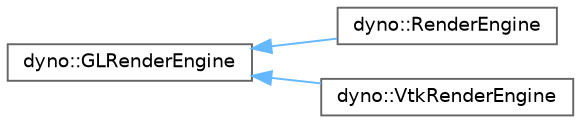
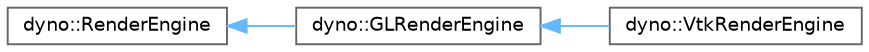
edge "dyno::RenderEngine" -> "dyno::GLRenderEngine": reversed
